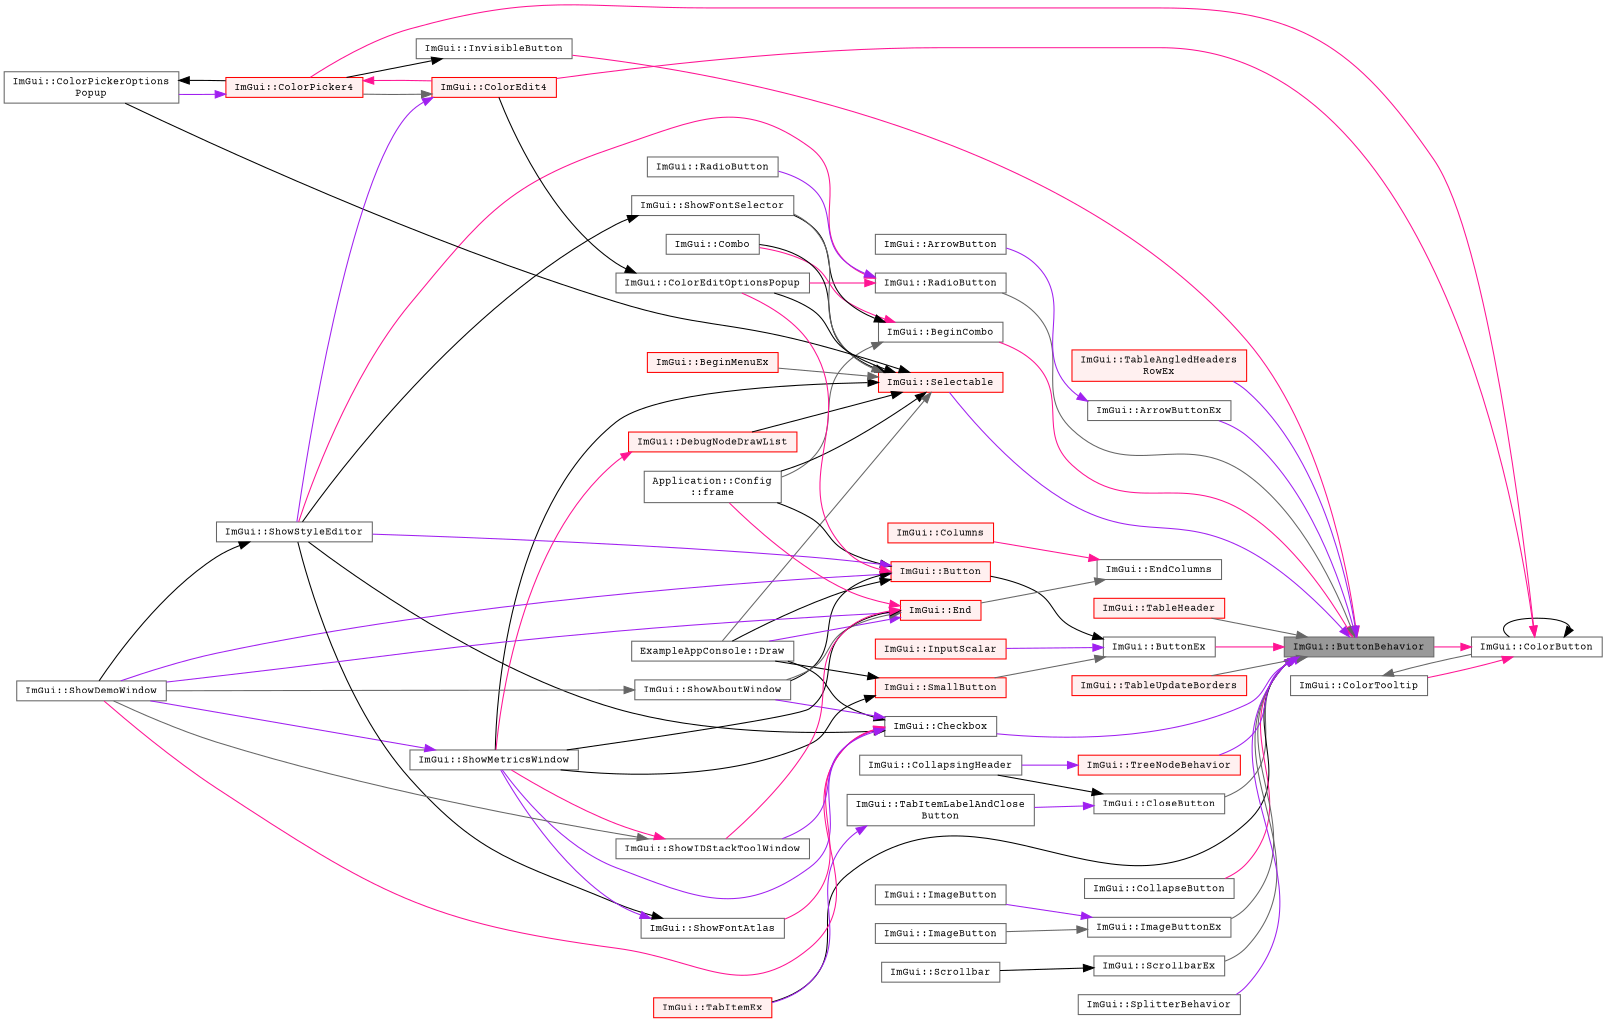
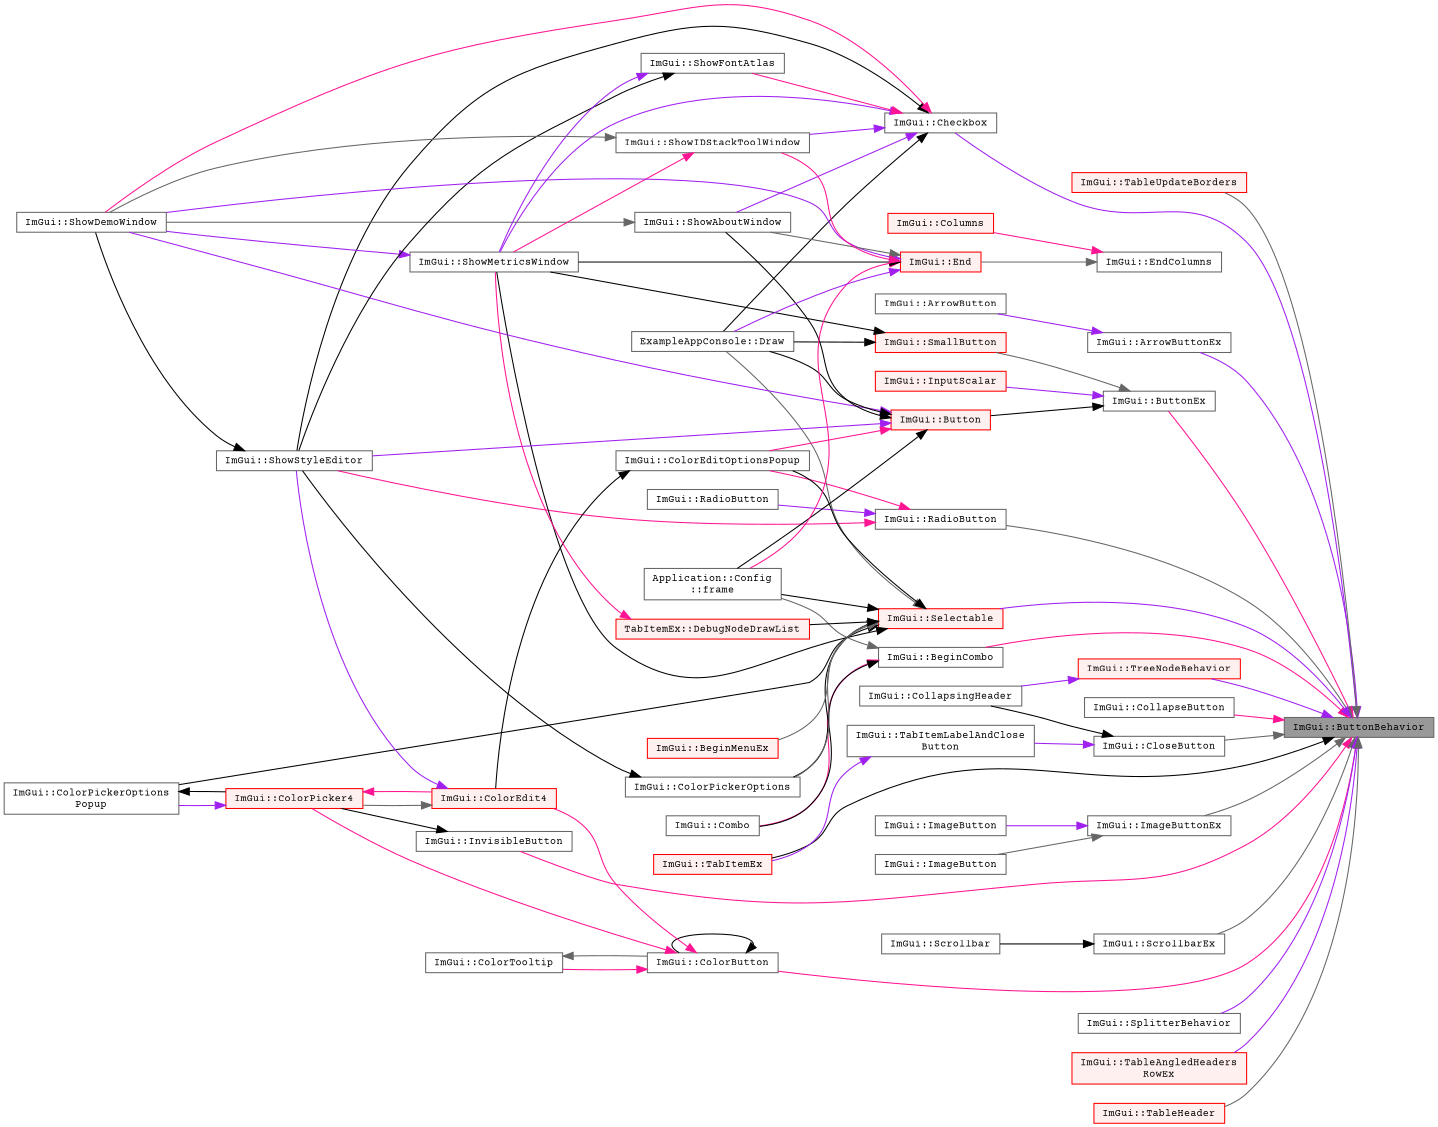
node "ImGui::ShowFontSelector": label "ImGui::ShowFontSelector" -> "ImGui::ColorPickerOptions"
node "ImGui::DebugNodeDrawList": label "ImGui::DebugNodeDrawList" -> "TabItemEx::DebugNodeDrawList"
edge "ImGui::ButtonBehavior" -> "ImGui::ColorButton": reversed
